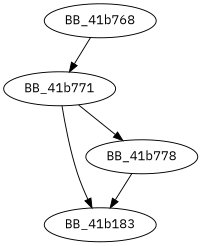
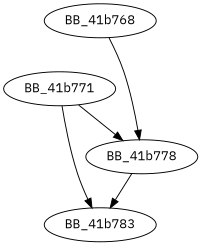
edge "BB_41b768" -> "BB_41b771": now "BB_41b768" -> "BB_41b778"
node "BB_41b183": label "BB_41b183" -> "BB_41b783"
